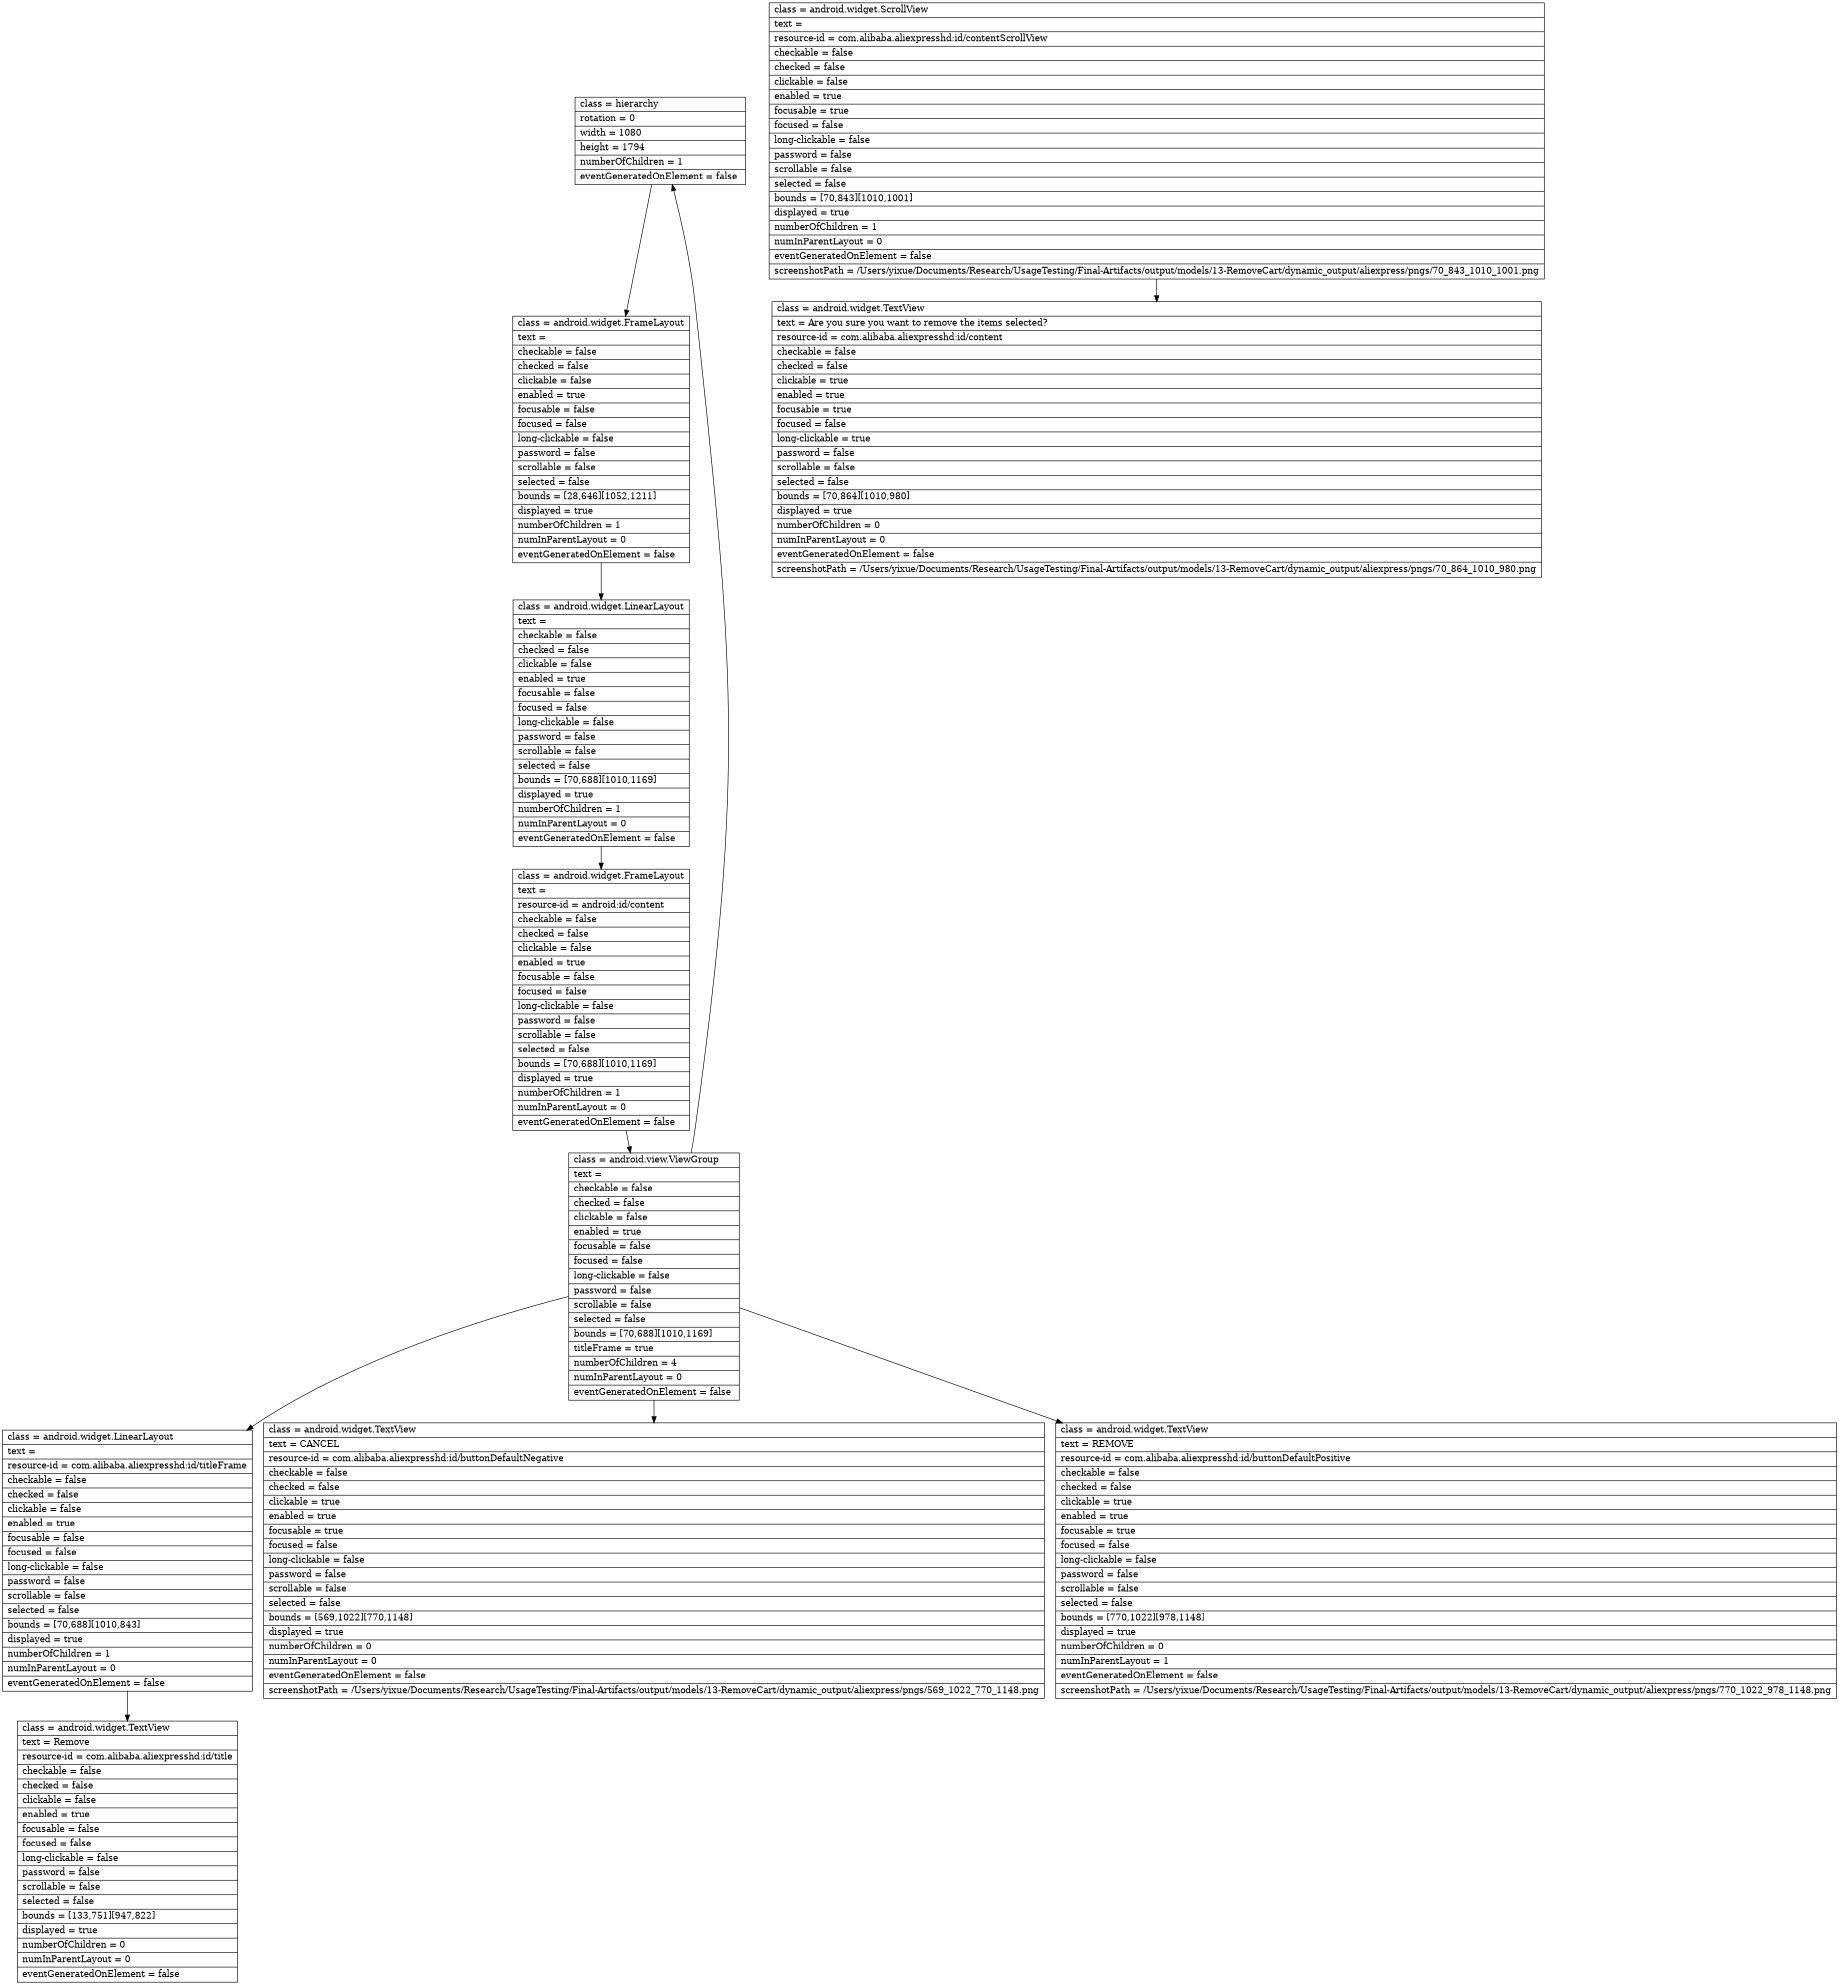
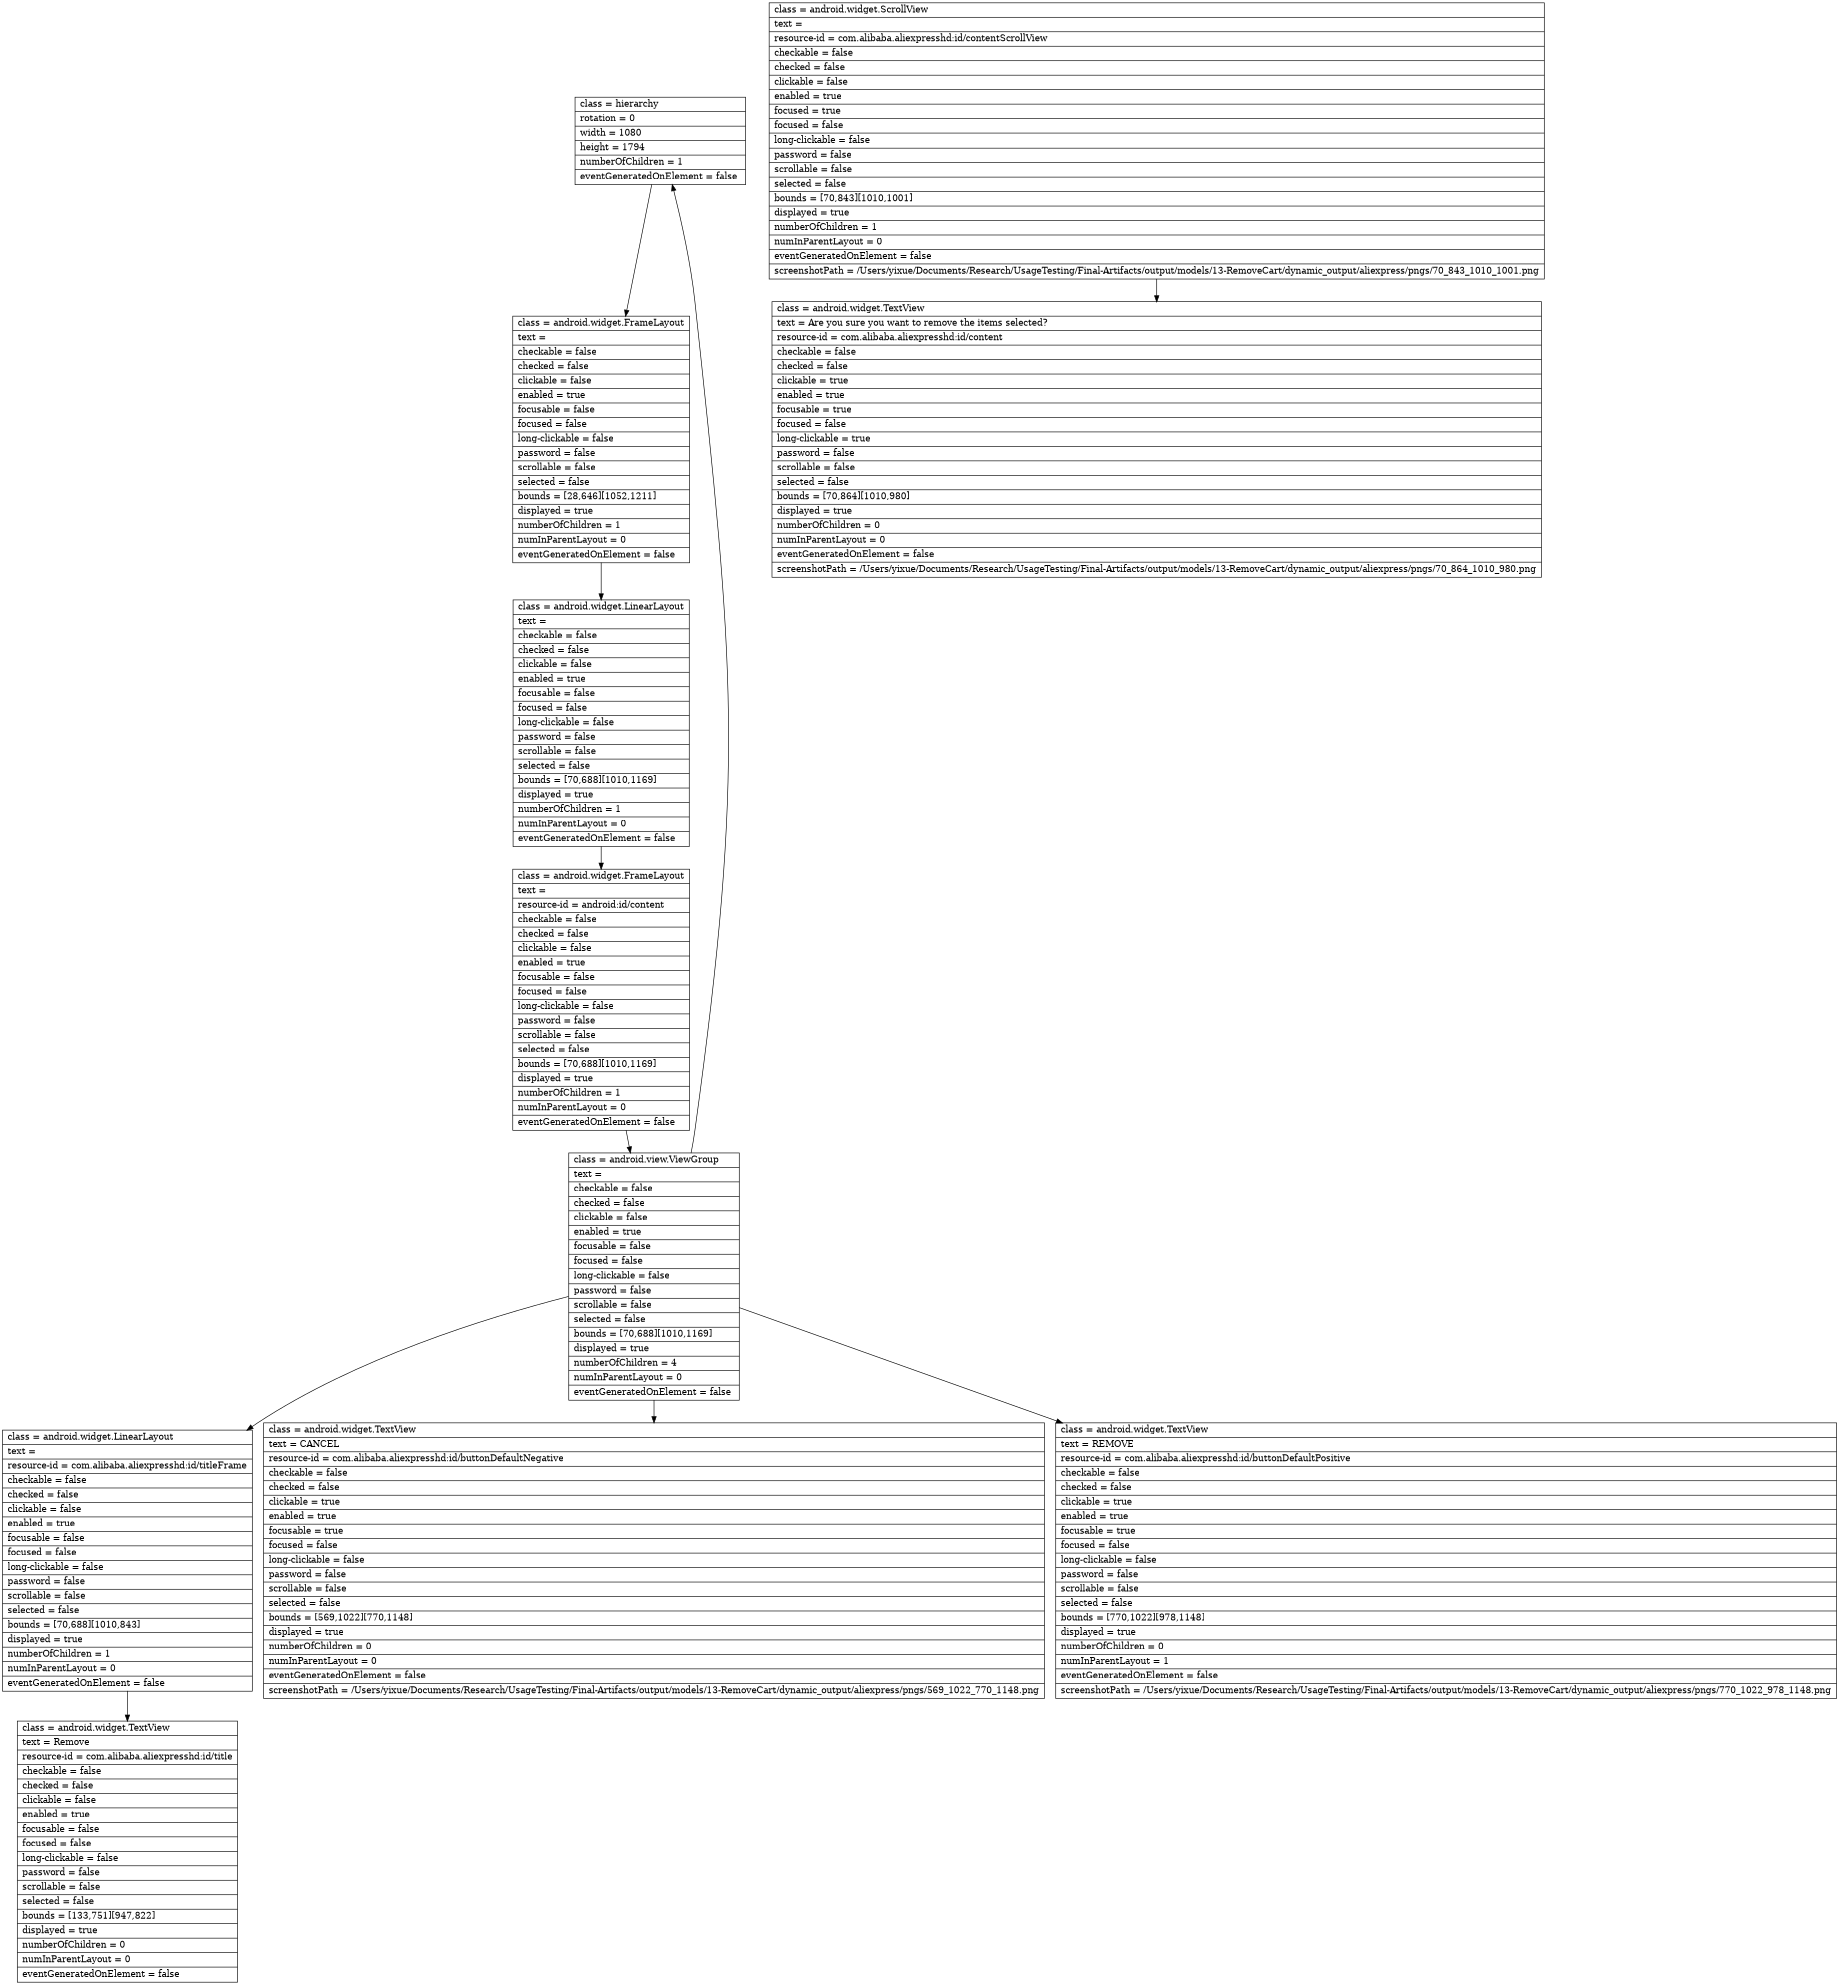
node "class = android.widget.ScrollView": text "focusable = true" -> "focused = true"
node "class = android.view.ViewGroup": text "titleFrame = true" -> "displayed = true"
